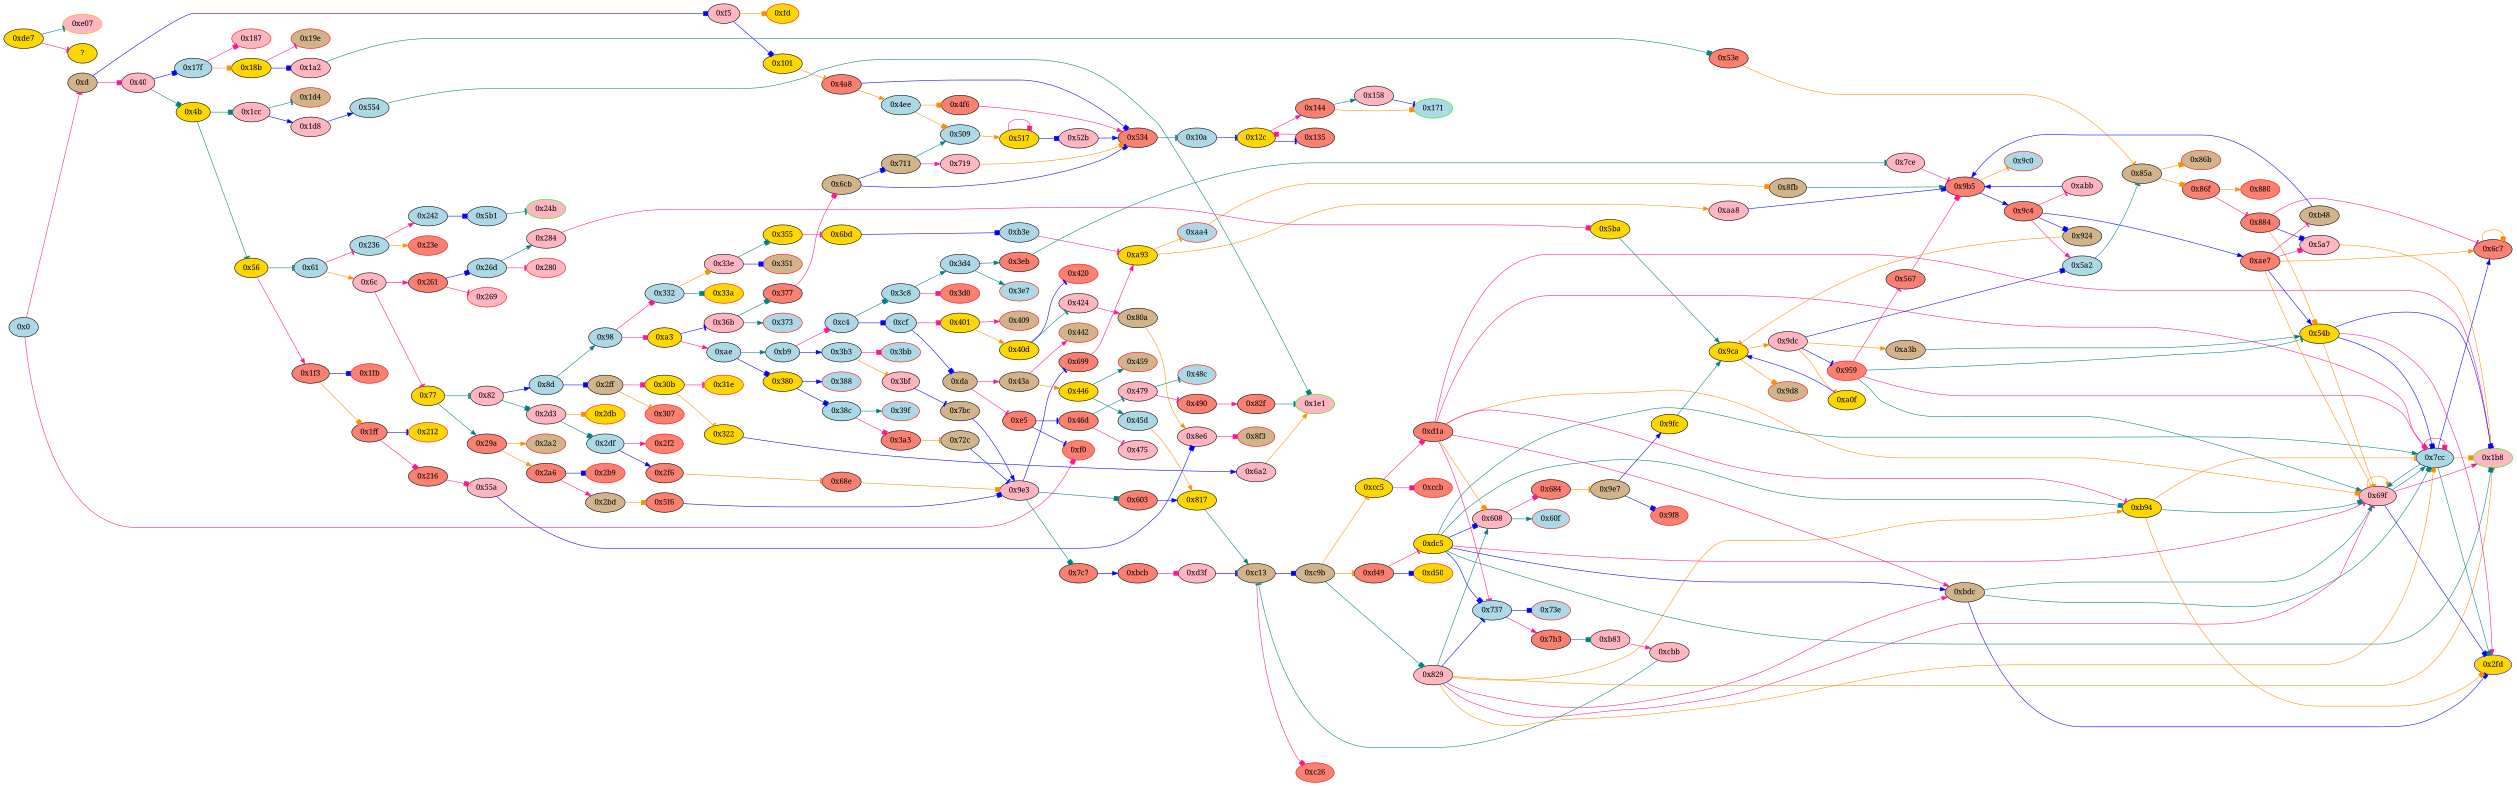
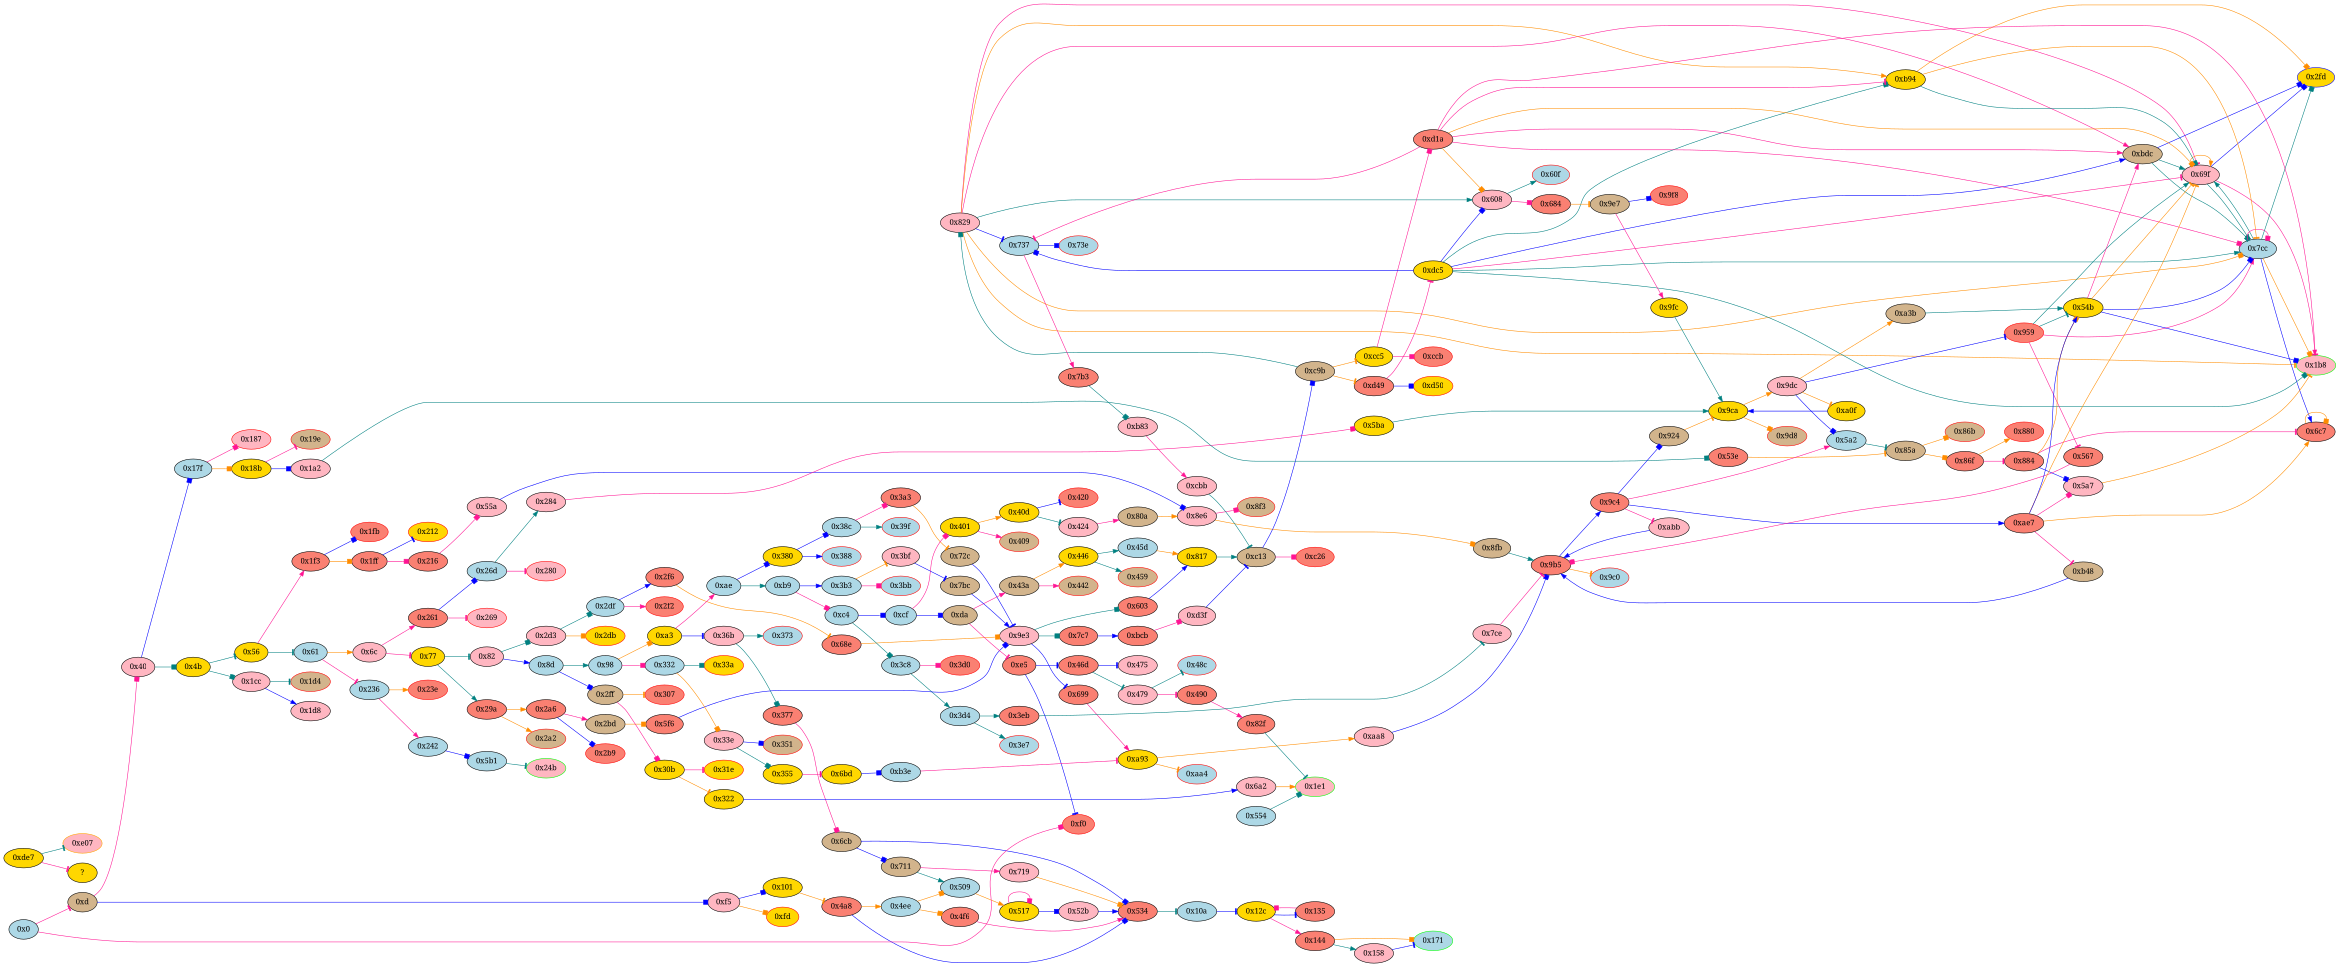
edge "0x1d8" -> "0x554": removed
edge "0xaa4" -> "0x8fb": now "0x8e6" -> "0x8fb"
edge "0x98" -> "0xa3": color deeppink -> darkorange
edge "0x46d" -> "0x475": color deeppink -> blue
edge "0x54b" -> "0x2fd": now "0x54b" -> "0xbdc"
edge "0x9e7" -> "0x9fc": color blue -> deeppink
